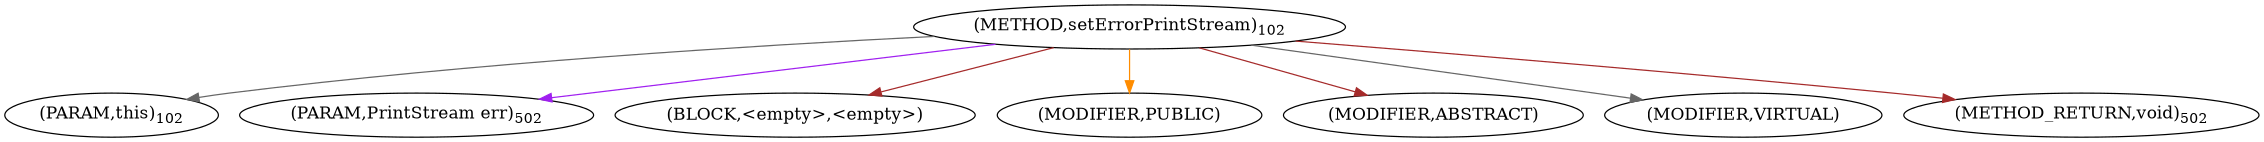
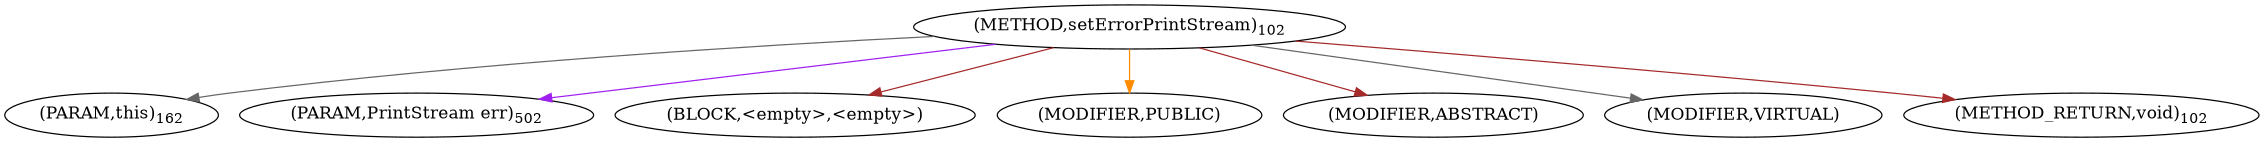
node "(PARAM,this)": text "102" -> "162"
node "(METHOD_RETURN,void)": text "502" -> "102"
